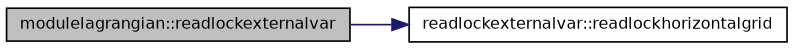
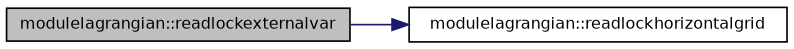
node "readlockexternalvar::readlockhorizontalgrid": label "readlockexternalvar::readlockhorizontalgrid" -> "modulelagrangian::readlockhorizontalgrid"
